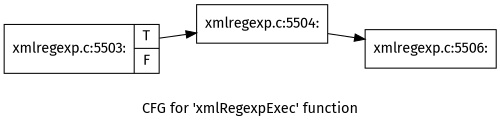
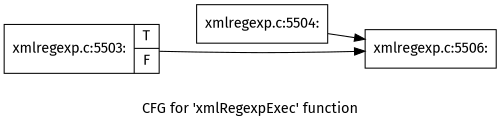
edge "xmlregexp.c:5503:" -> "xmlregexp.c:5504:": now "xmlregexp.c:5503:" -> "xmlregexp.c:5506:"
